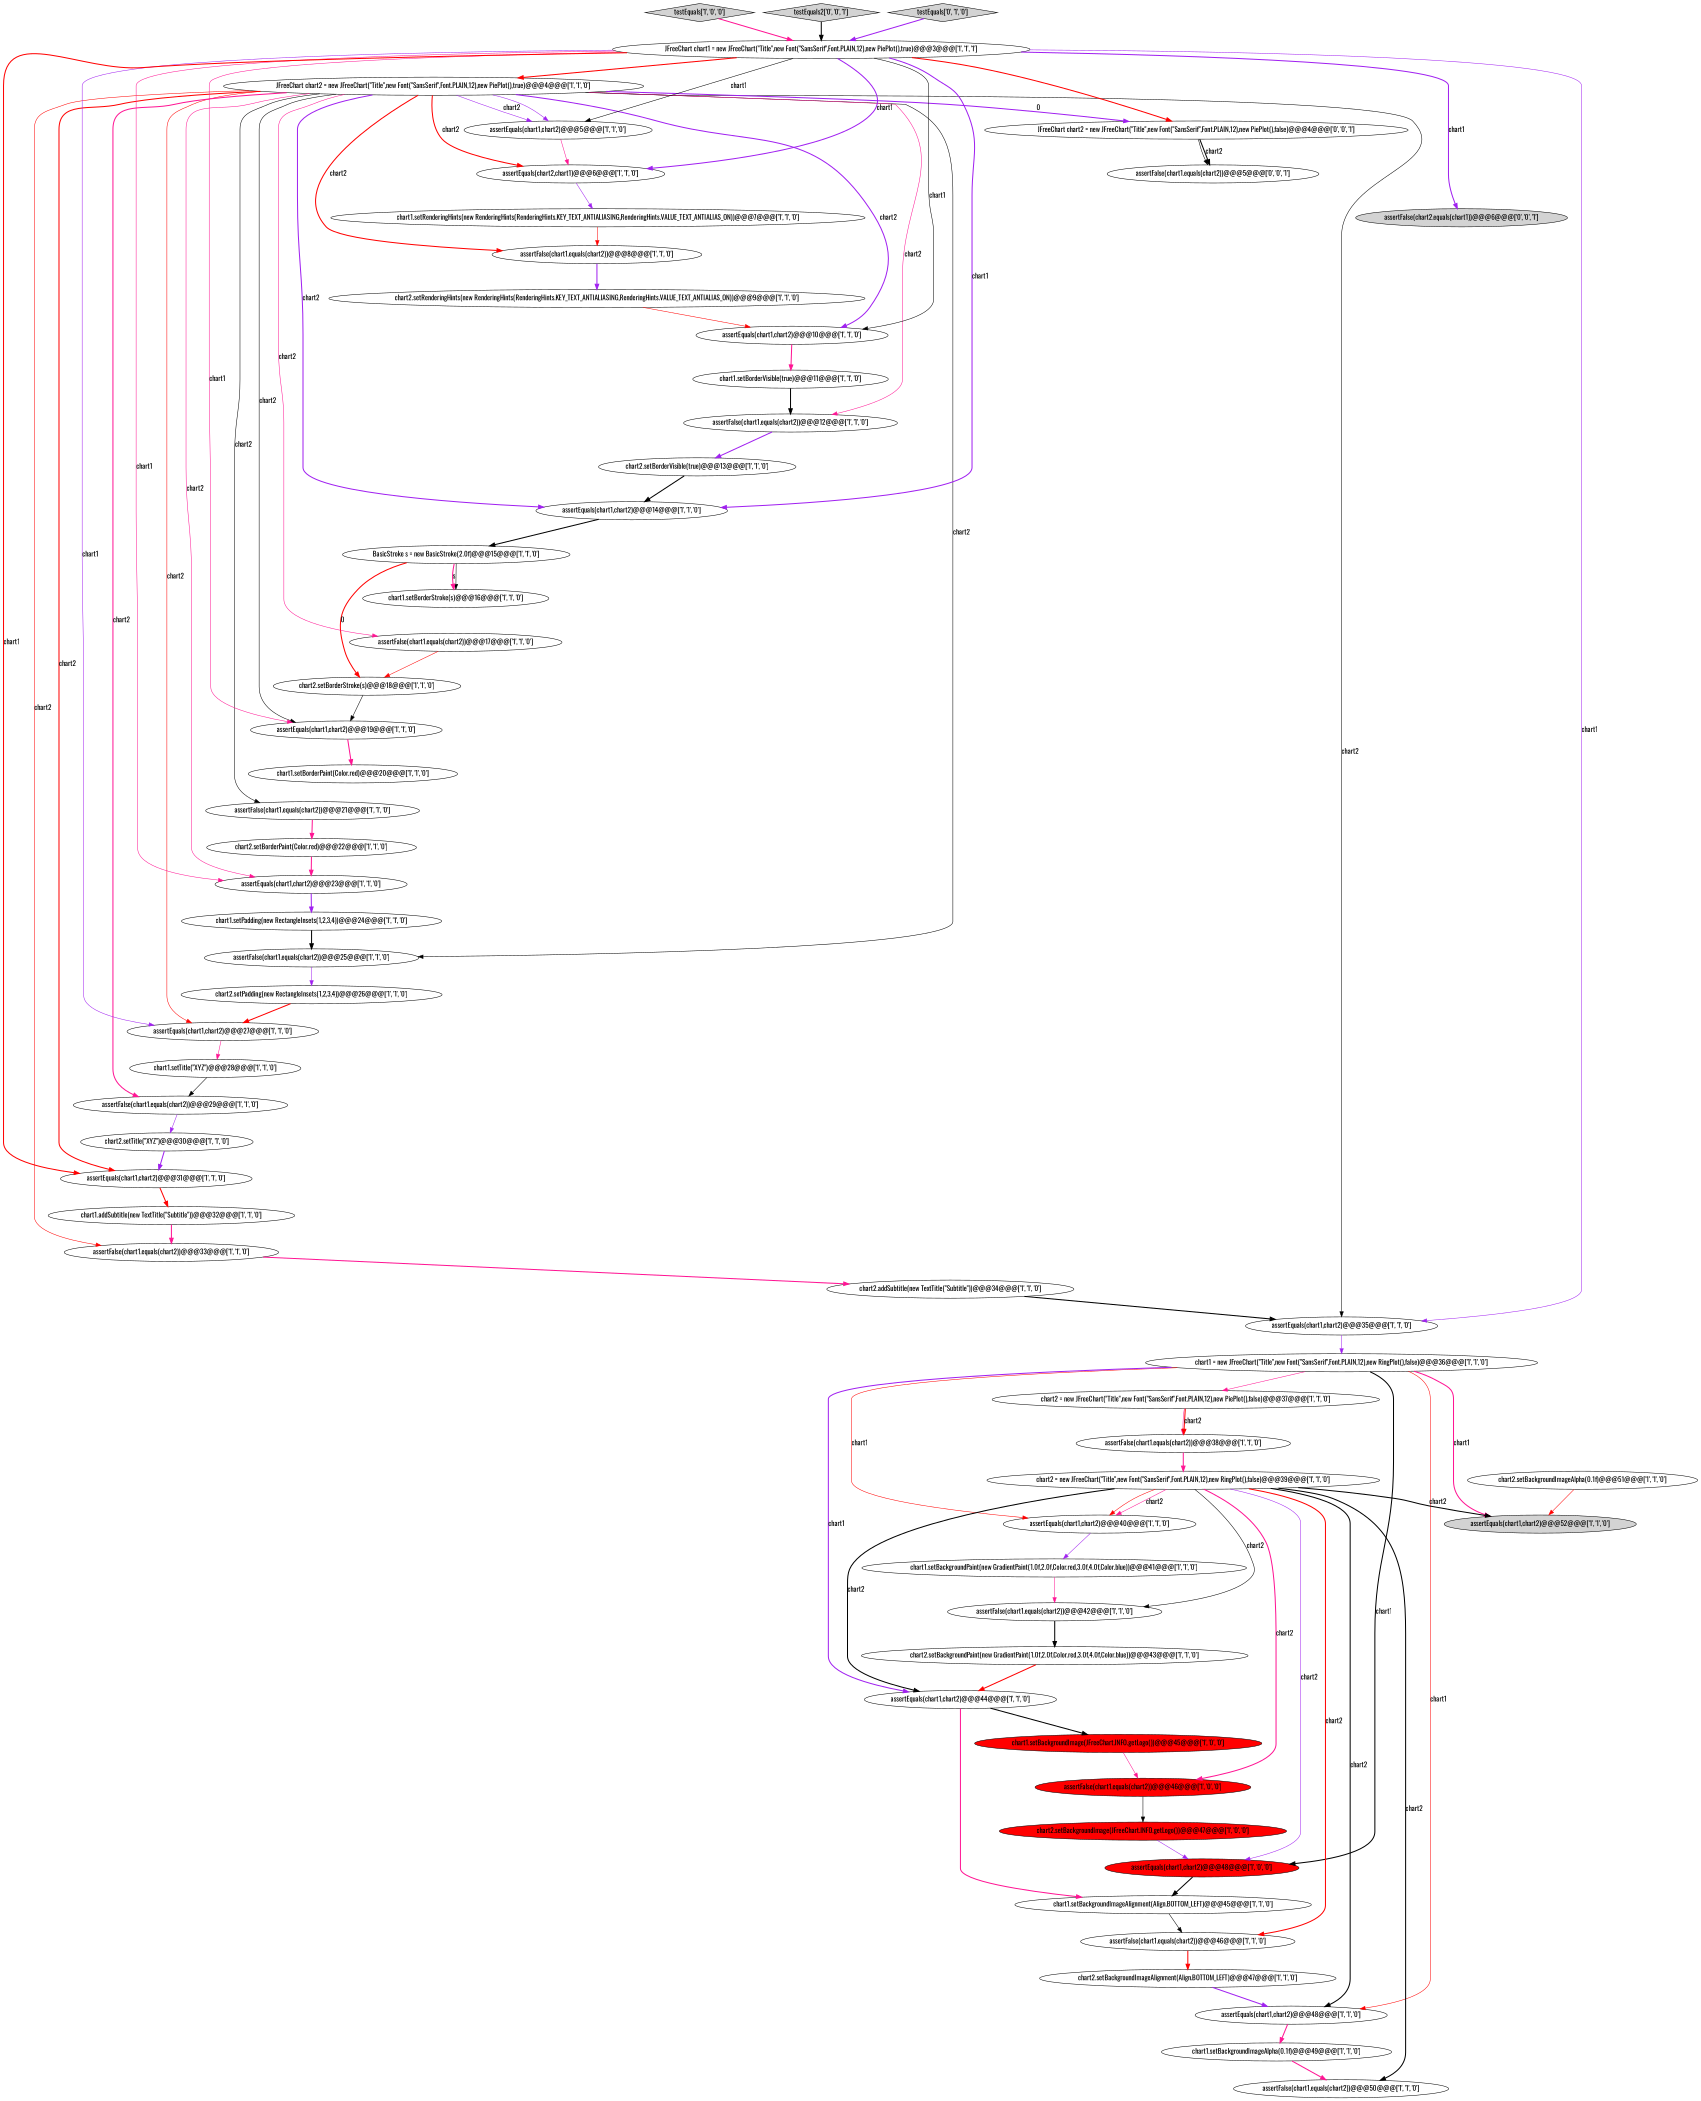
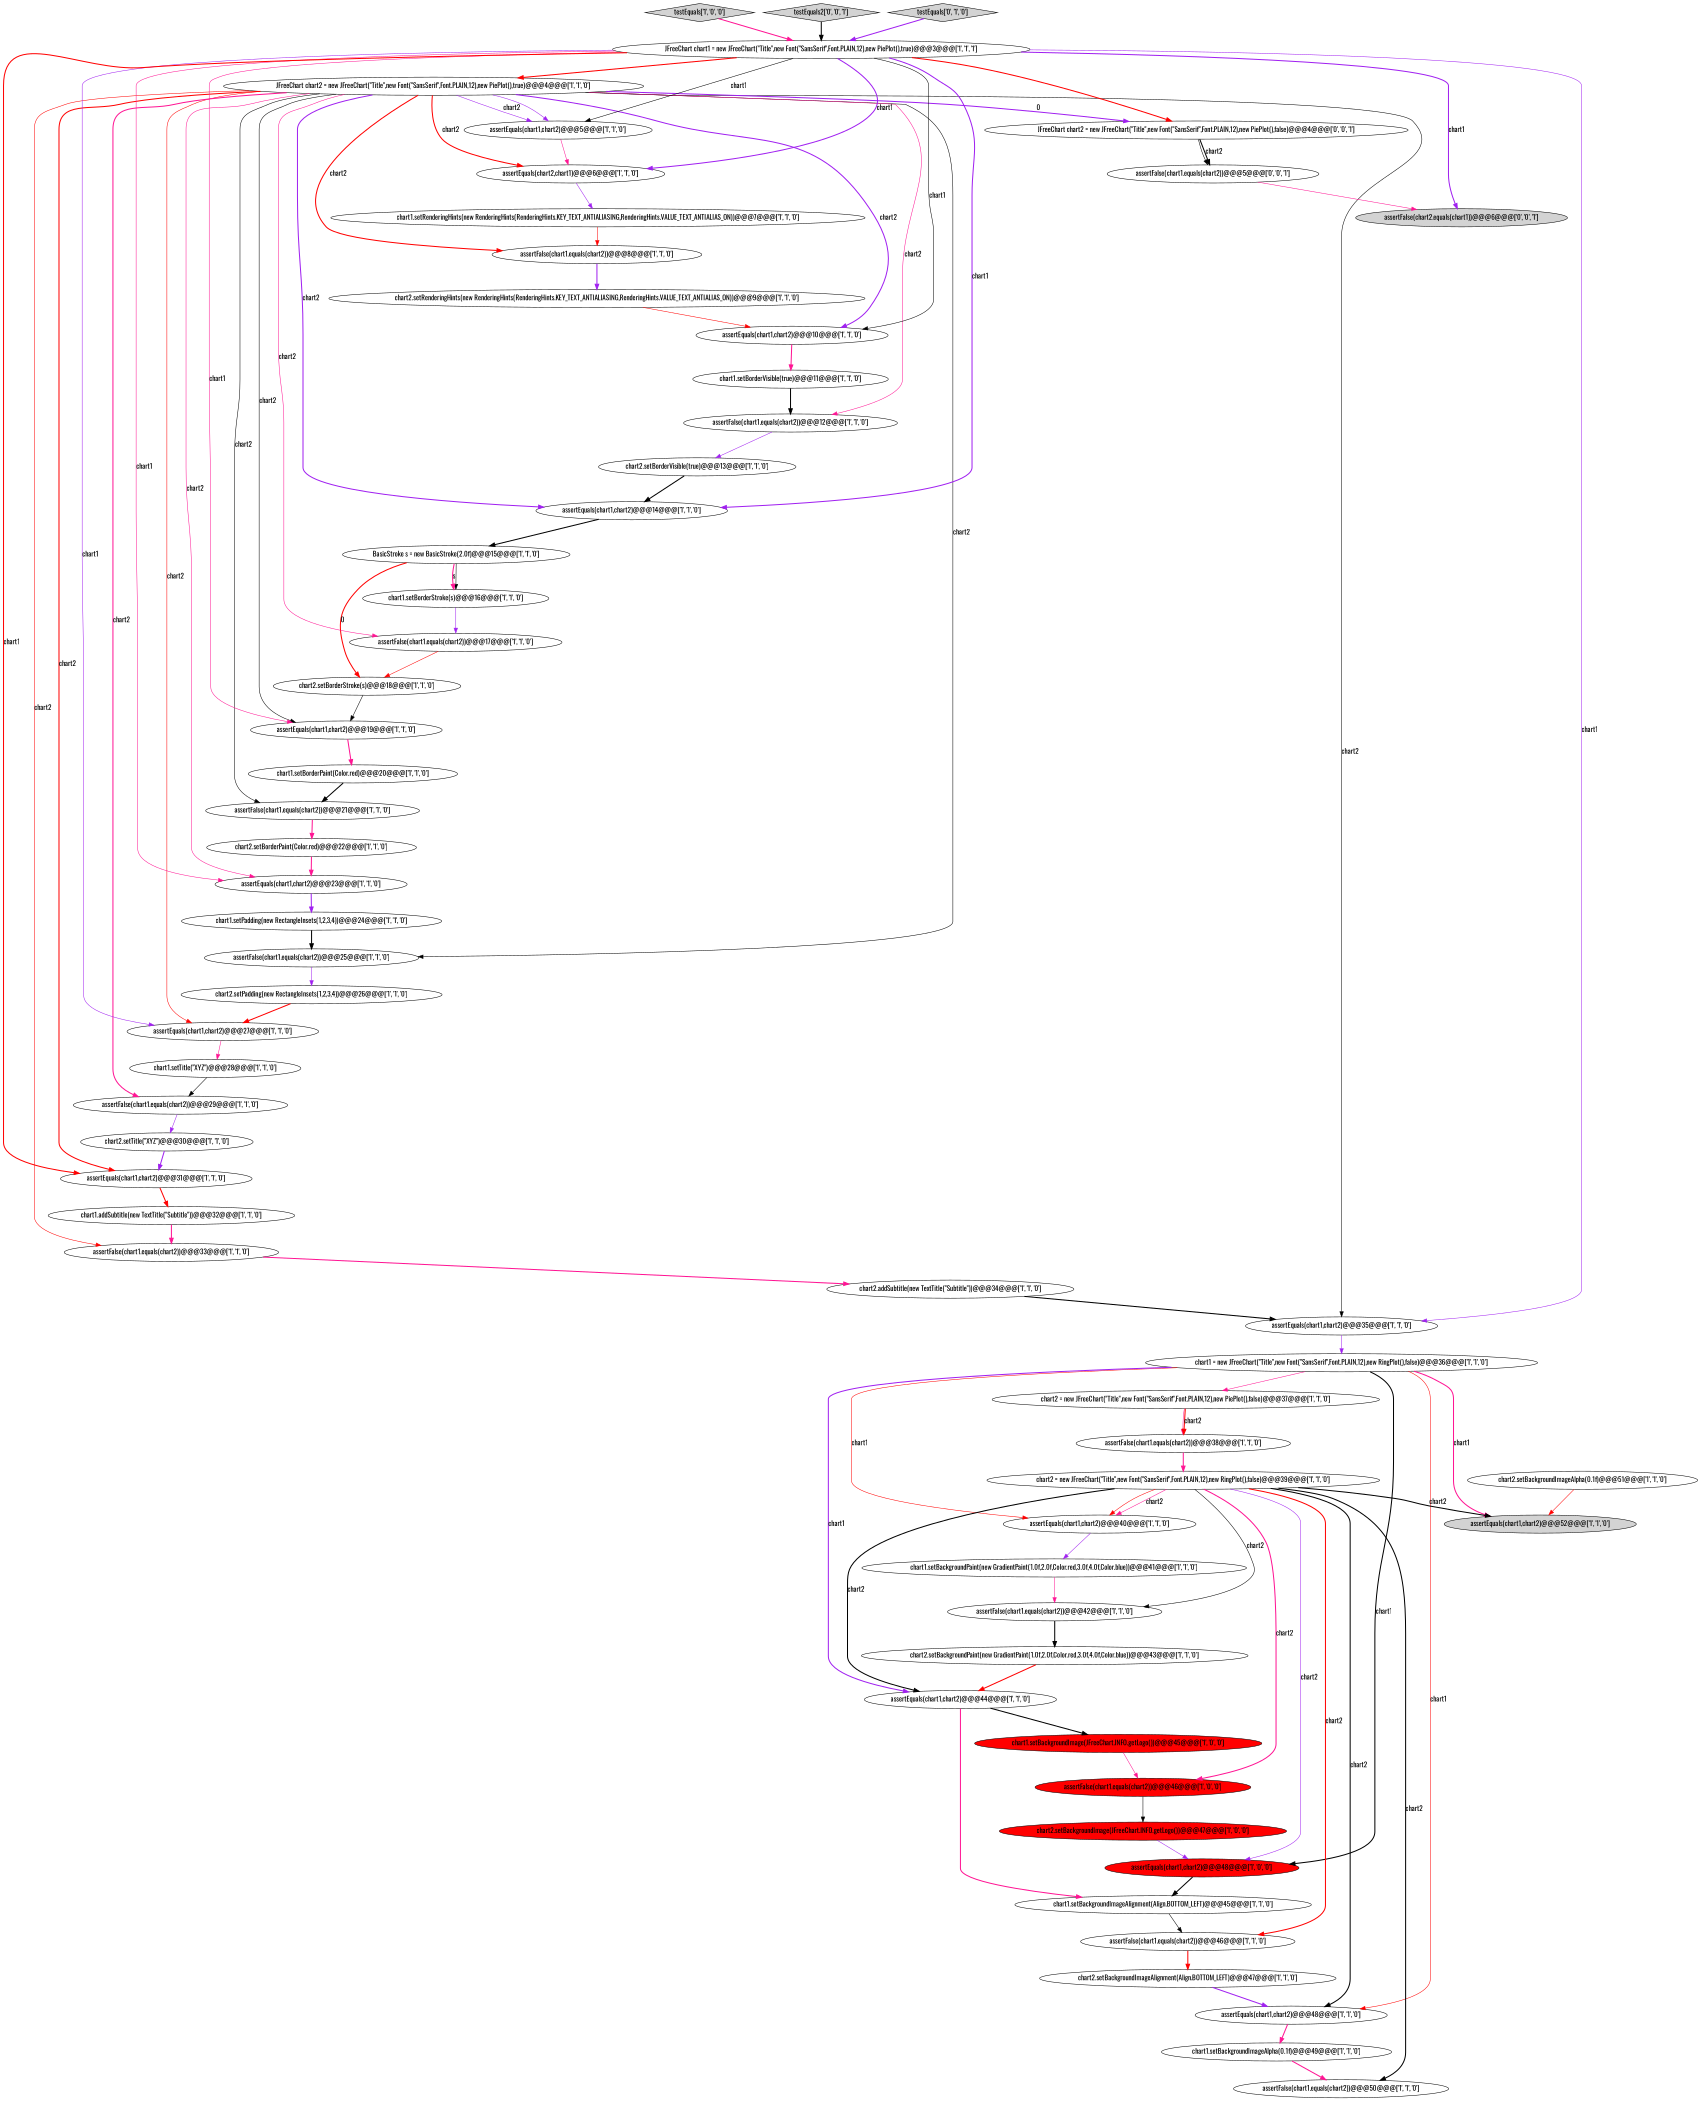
edge "assertFalse(chart1.equals(chart2))@@@5@@@['0', '0', '1']" -> "assertFalse(chart2.equals(chart1))@@@6@@@['0', '0', '1']": added
edge "assertFalse(chart1.equals(chart2))@@@12@@@['1', '1', '0']" -> "chart2.setBorderVisible(true)@@@13@@@['1', '1', '0']": style bold -> solid
edge "chart1.setBorderStroke(s)@@@16@@@['1', '1', '0']" -> "assertFalse(chart1.equals(chart2))@@@17@@@['1', '1', '0']": added
edge "chart1.setBorderPaint(Color.red)@@@20@@@['1', '1', '0']" -> "assertFalse(chart1.equals(chart2))@@@21@@@['1', '1', '0']": added
